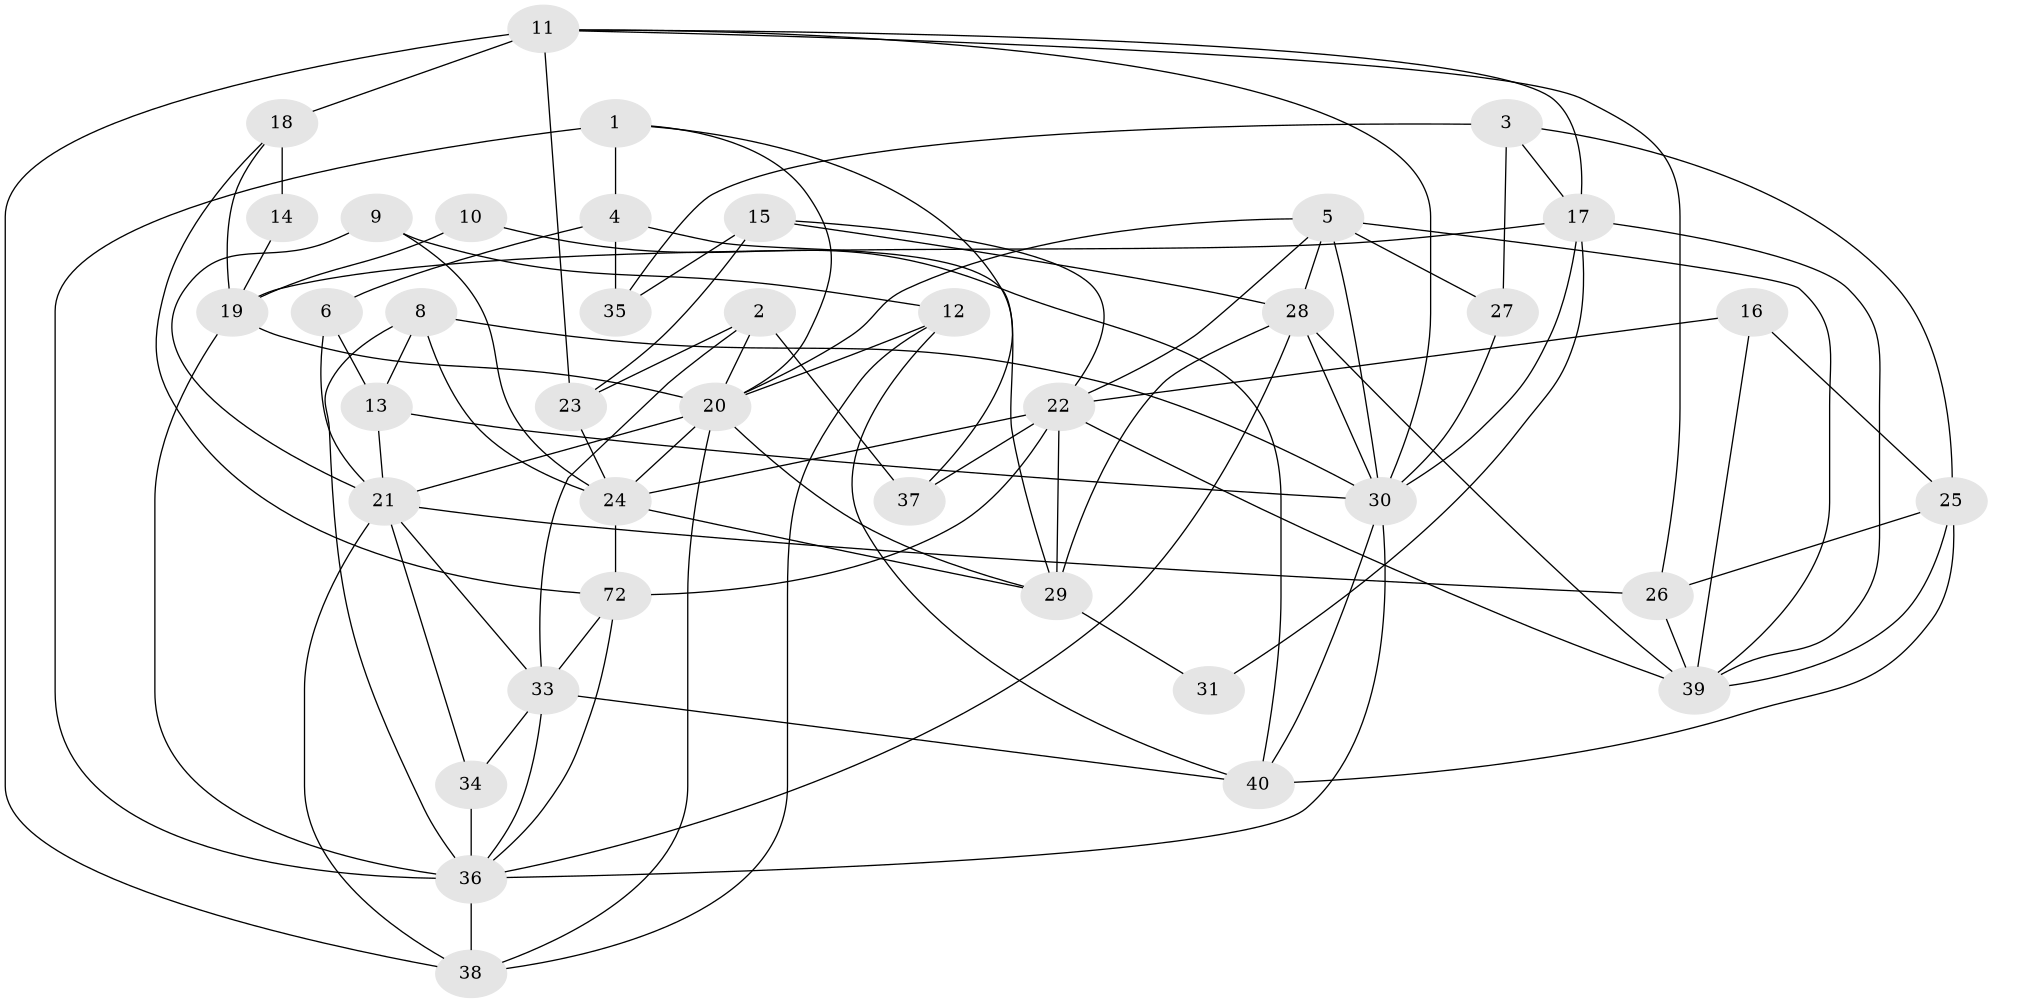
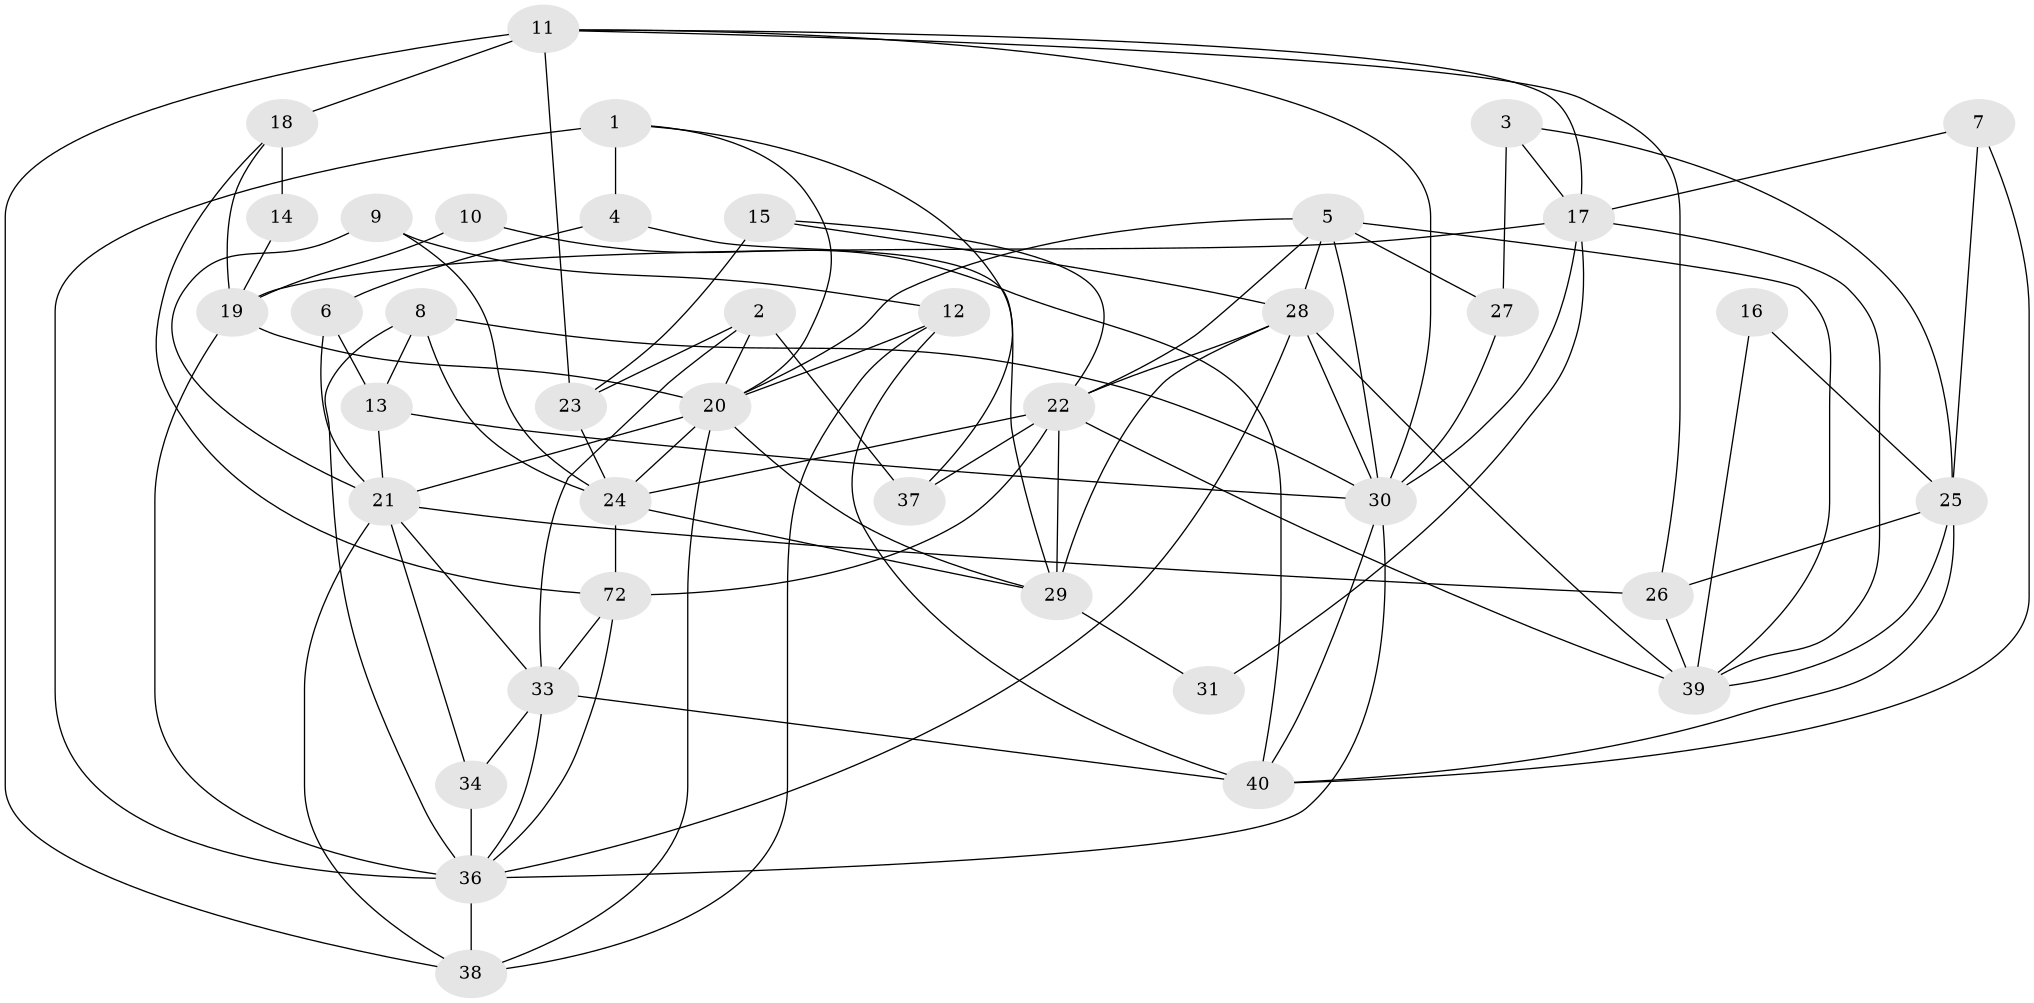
node "7": added
node "35": removed
edge "16" -- "22": now "28" -- "22"
